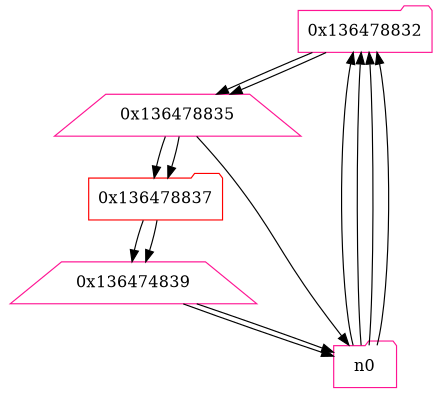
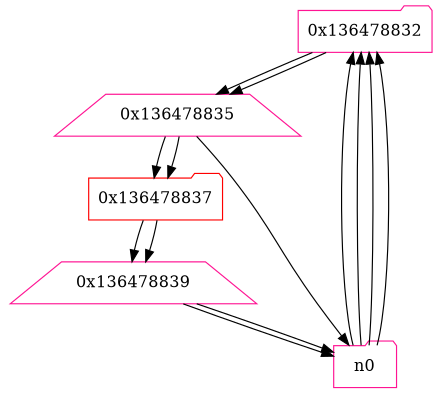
node "0x136474839": label "0x136474839" -> "0x136478839"
